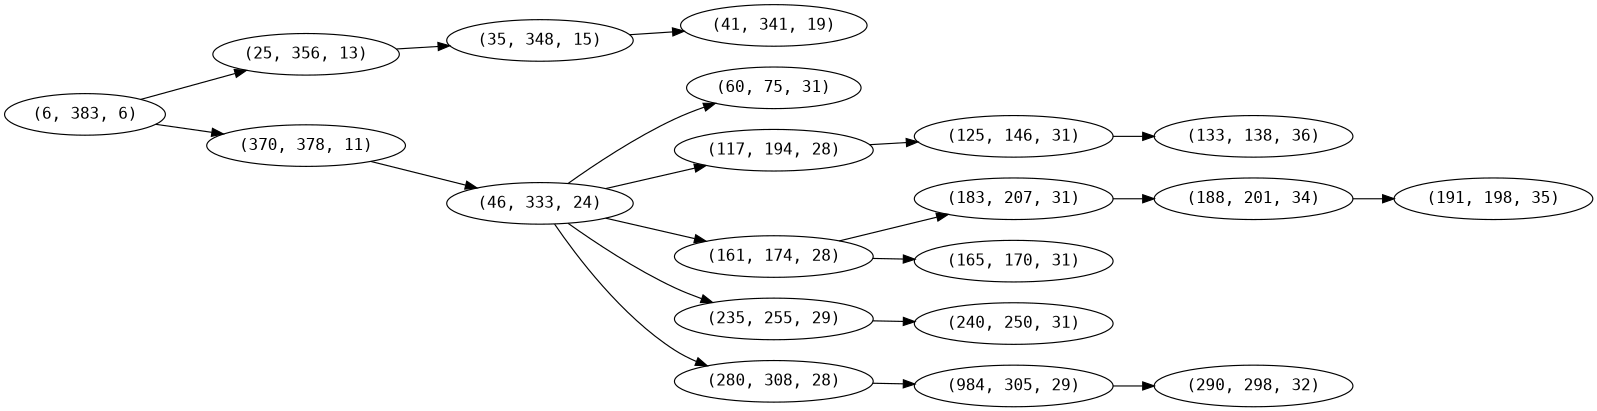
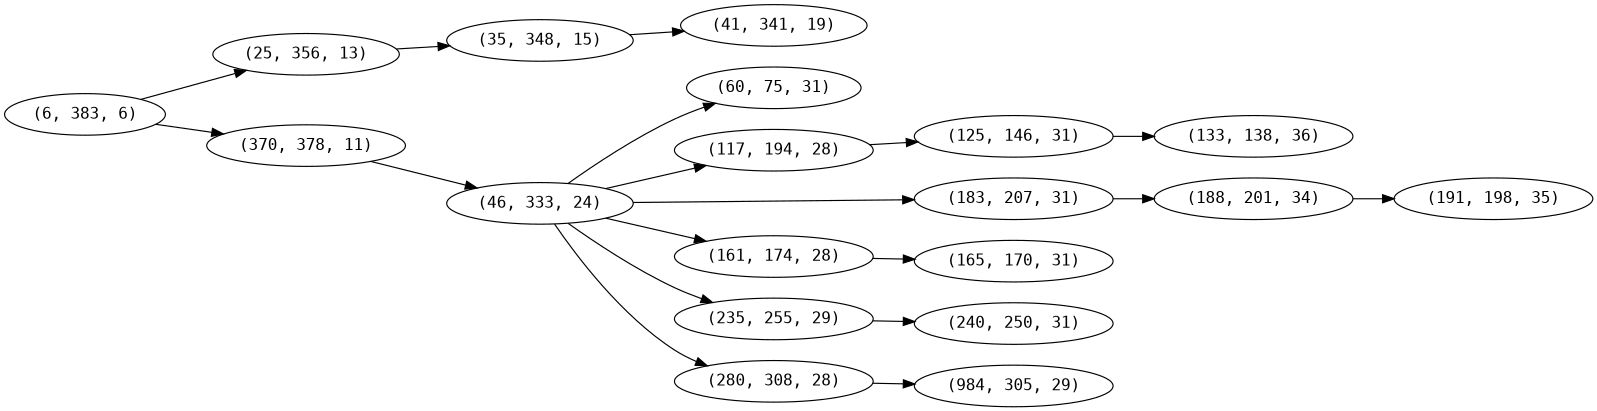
edge "(161, 174, 28)" -> "(183, 207, 31)": now "(46, 333, 24)" -> "(183, 207, 31)"
node "(290, 298, 32)": removed
